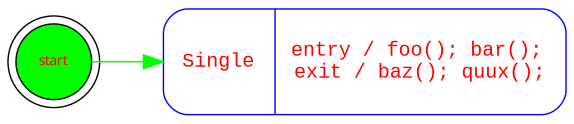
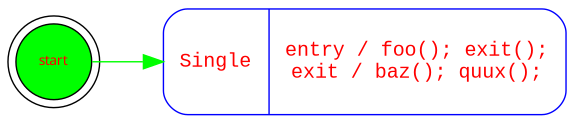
node "Single": text "entry / foo(); bar();" -> "entry / foo(); exit();"
